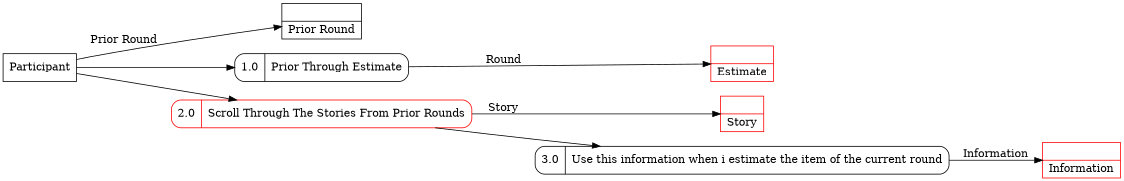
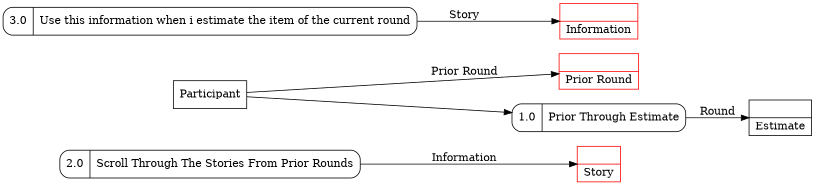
node "Prior Round": color black -> red
node "Estimate": color red -> black
edge "Participant" -> "2.0": removed
edge "2.0" -> "Story": label "Story" -> "Information"
node "2.0": color red -> black
edge "2.0" -> "3.0": removed
edge "3.0" -> "Information": label "Information" -> "Story"
